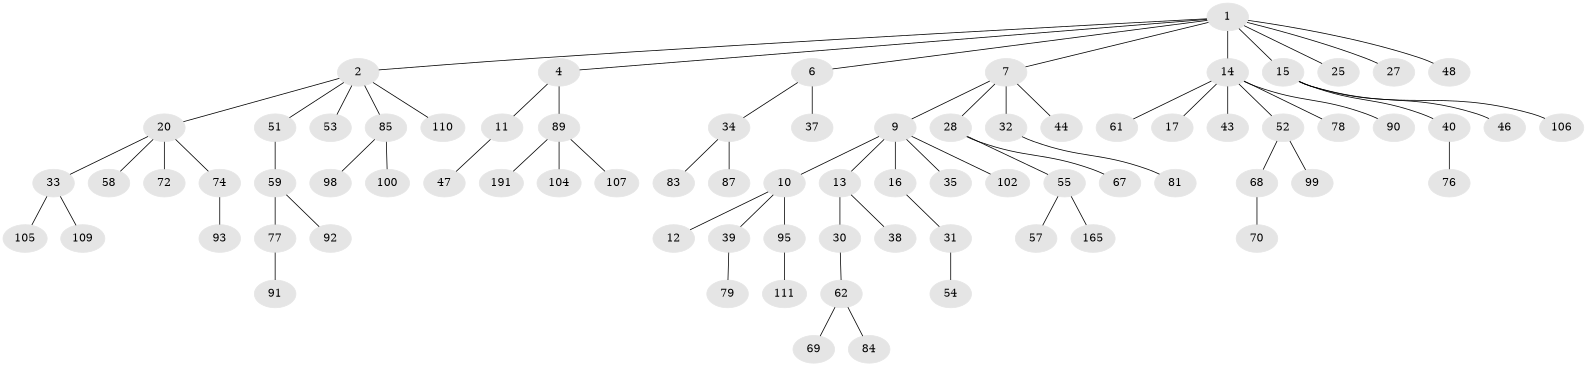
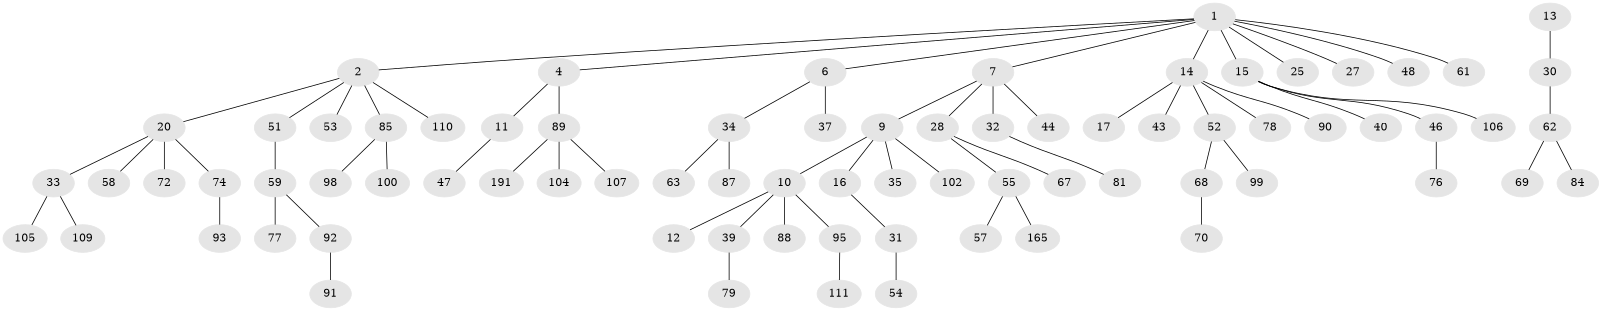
edge "14" -- "61": now "1" -- "61"
edge "9" -- "13": removed
edge "40" -- "76": now "46" -- "76"
node "83": label "83" -> "63"
node "88": added
node "38": removed
edge "77" -- "91": now "92" -- "91"
